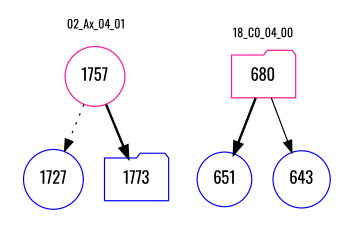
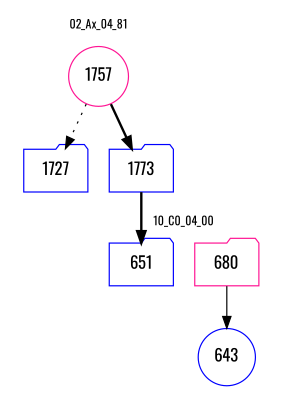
cluster "02_Ax_04_01": label "02_Ax_04_01" -> "02_Ax_04_81"
cluster "18_C0_04_00": label "18_C0_04_00" -> "10_C0_04_00"
edge "680" -> "651": now "1773" -> "651"
node "1727": shape circle -> folder
node "651": shape circle -> folder
